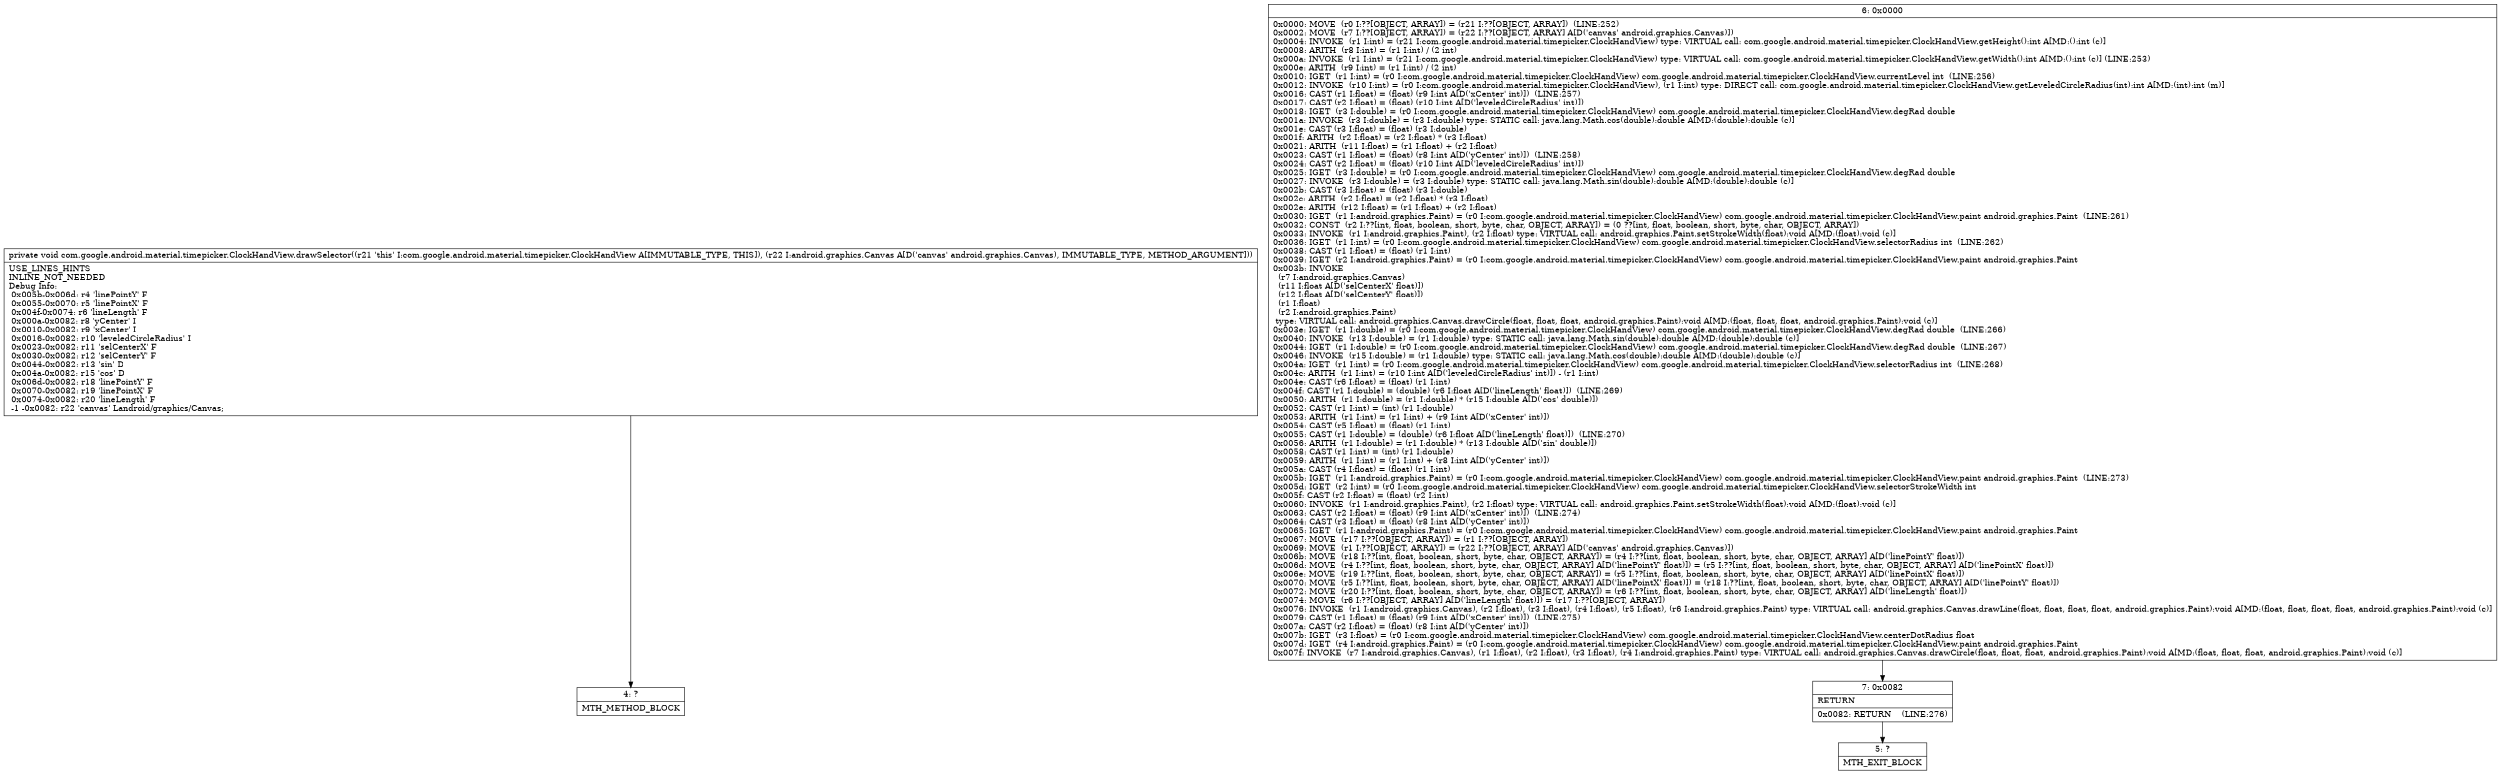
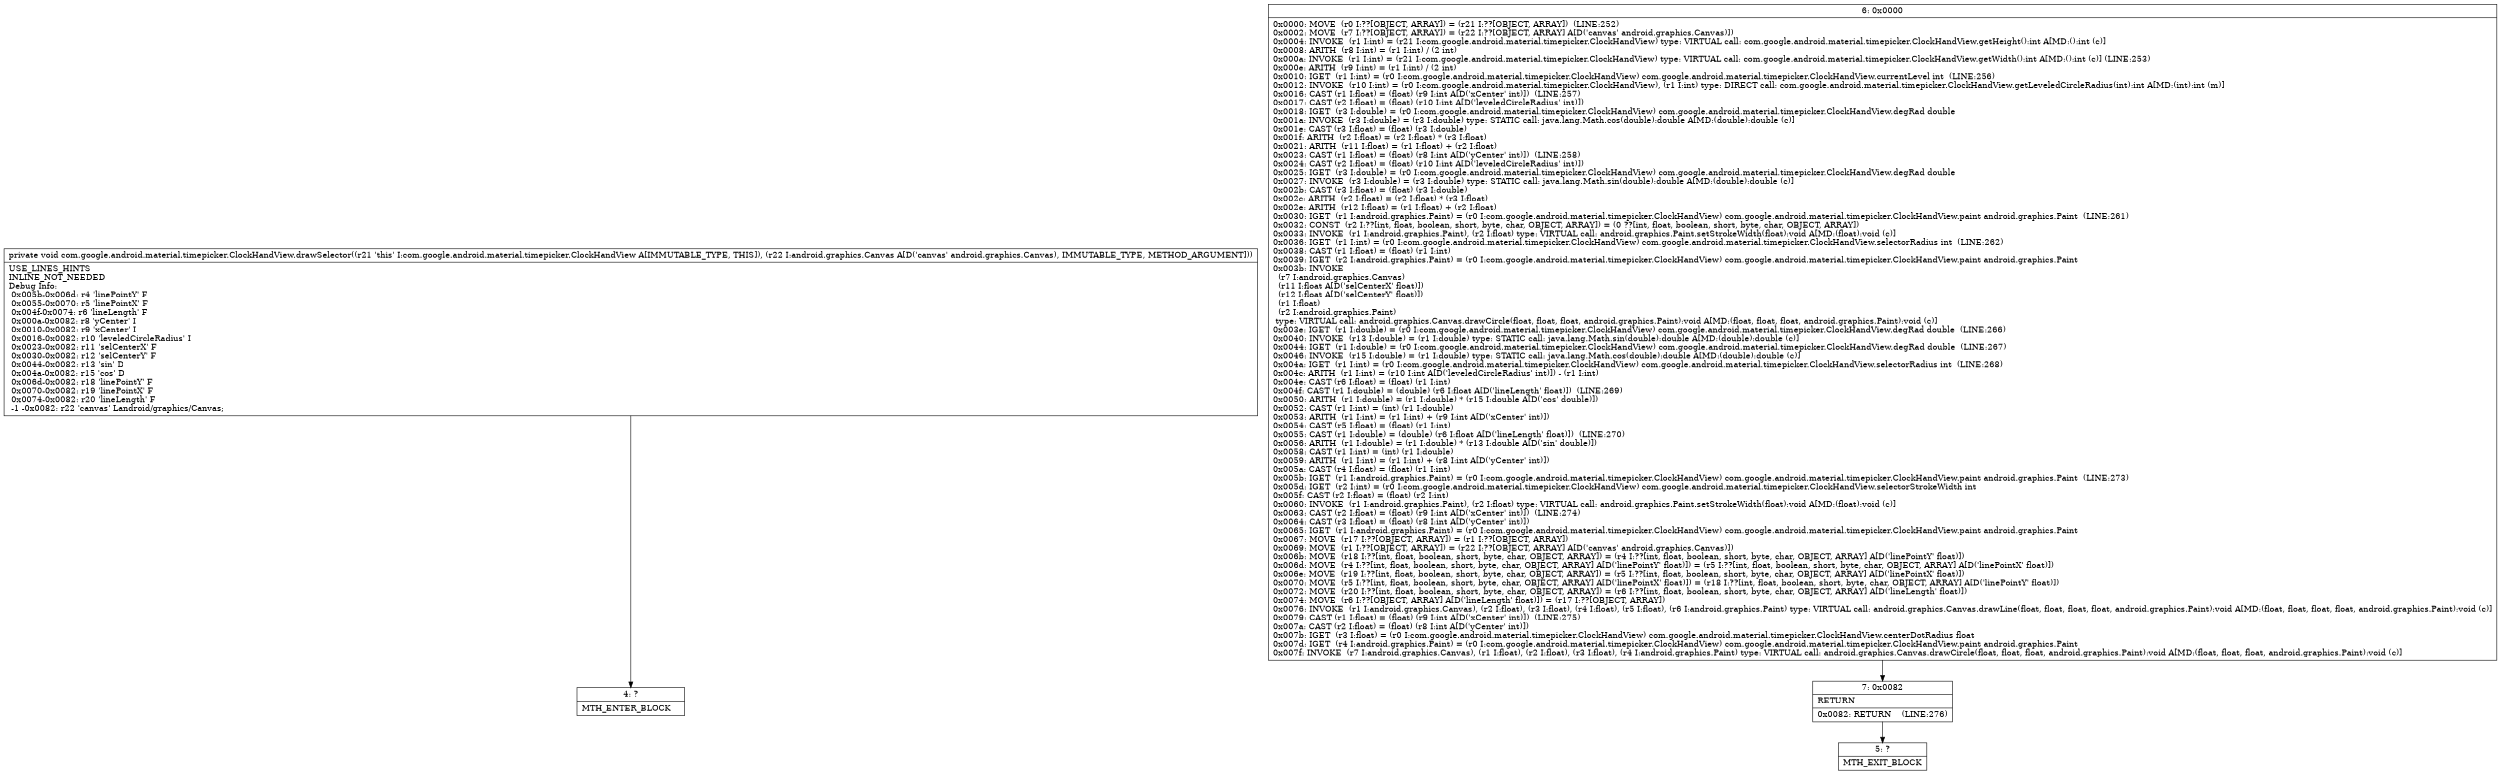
node "4: ?": text "MTH_METHOD_BLOCK" -> "MTH_ENTER_BLOCK"
